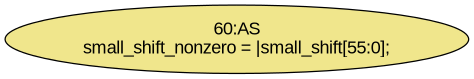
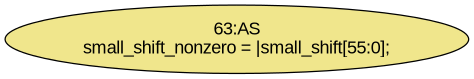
node "60:AS small_shift_nonzero = |small_shift[55:0];": label "60:AS small_shift_nonzero = |small_shift[55:0];" -> "63:AS small_shift_nonzero = |small_shift[55:0];"
